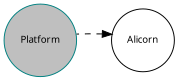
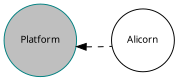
edge "Platform" -> "Alicorn": reversed
